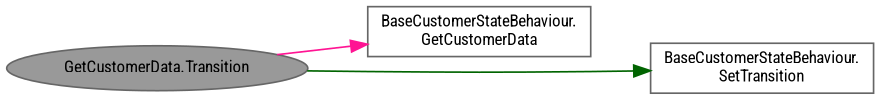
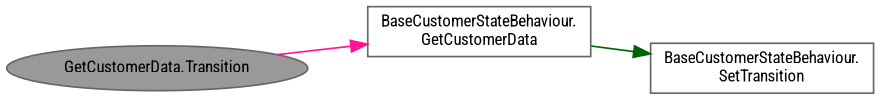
edge "GetCustomerData.Transition" -> "BaseCustomerStateBehaviour. SetTransition": now "BaseCustomerStateBehaviour. GetCustomerData" -> "BaseCustomerStateBehaviour. SetTransition"
